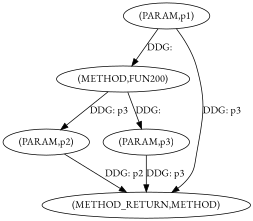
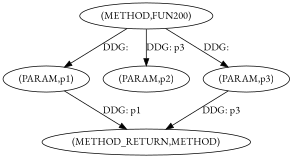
edge "(PARAM,p1)" -> "(METHOD,FUN200)": reversed
edge "(PARAM,p1)" -> "(METHOD_RETURN,METHOD)": label "DDG: p3" -> "DDG: p1"
edge "(PARAM,p2)" -> "(METHOD_RETURN,METHOD)": removed, label "DDG: p2"
